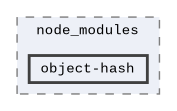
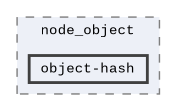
cluster "node_modules": label "node_modules" -> "node_object"
